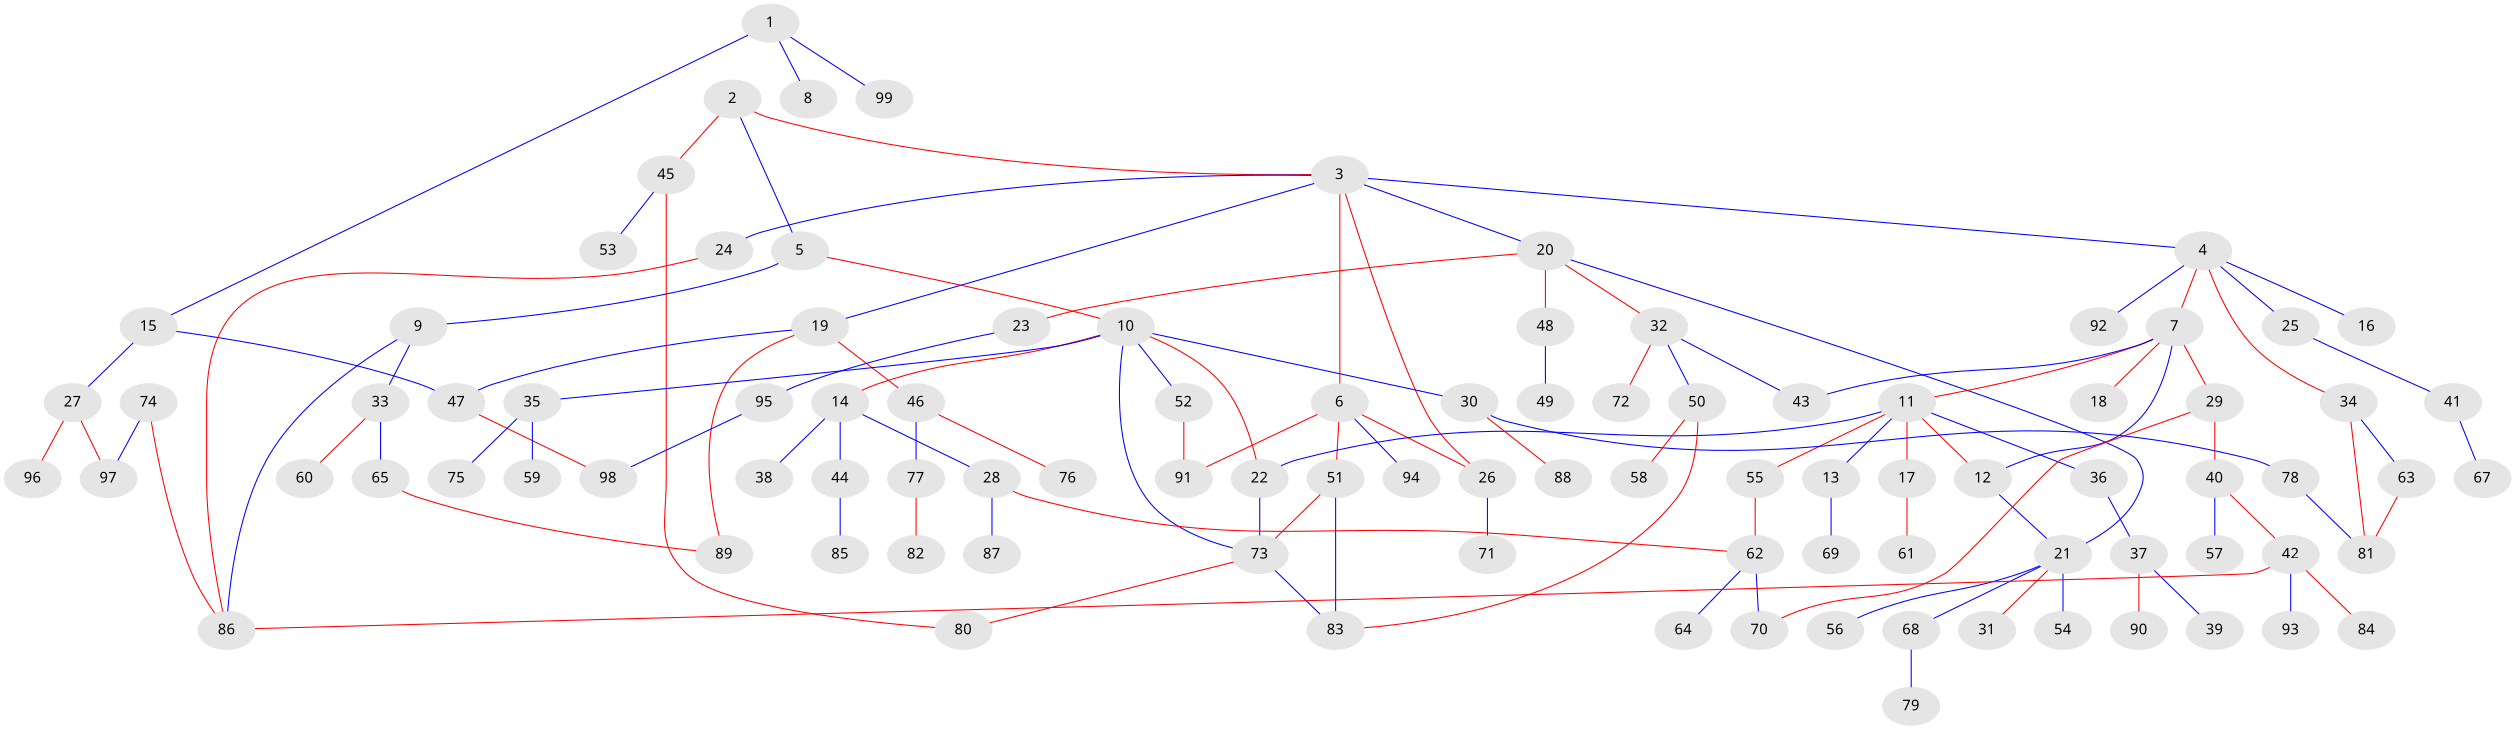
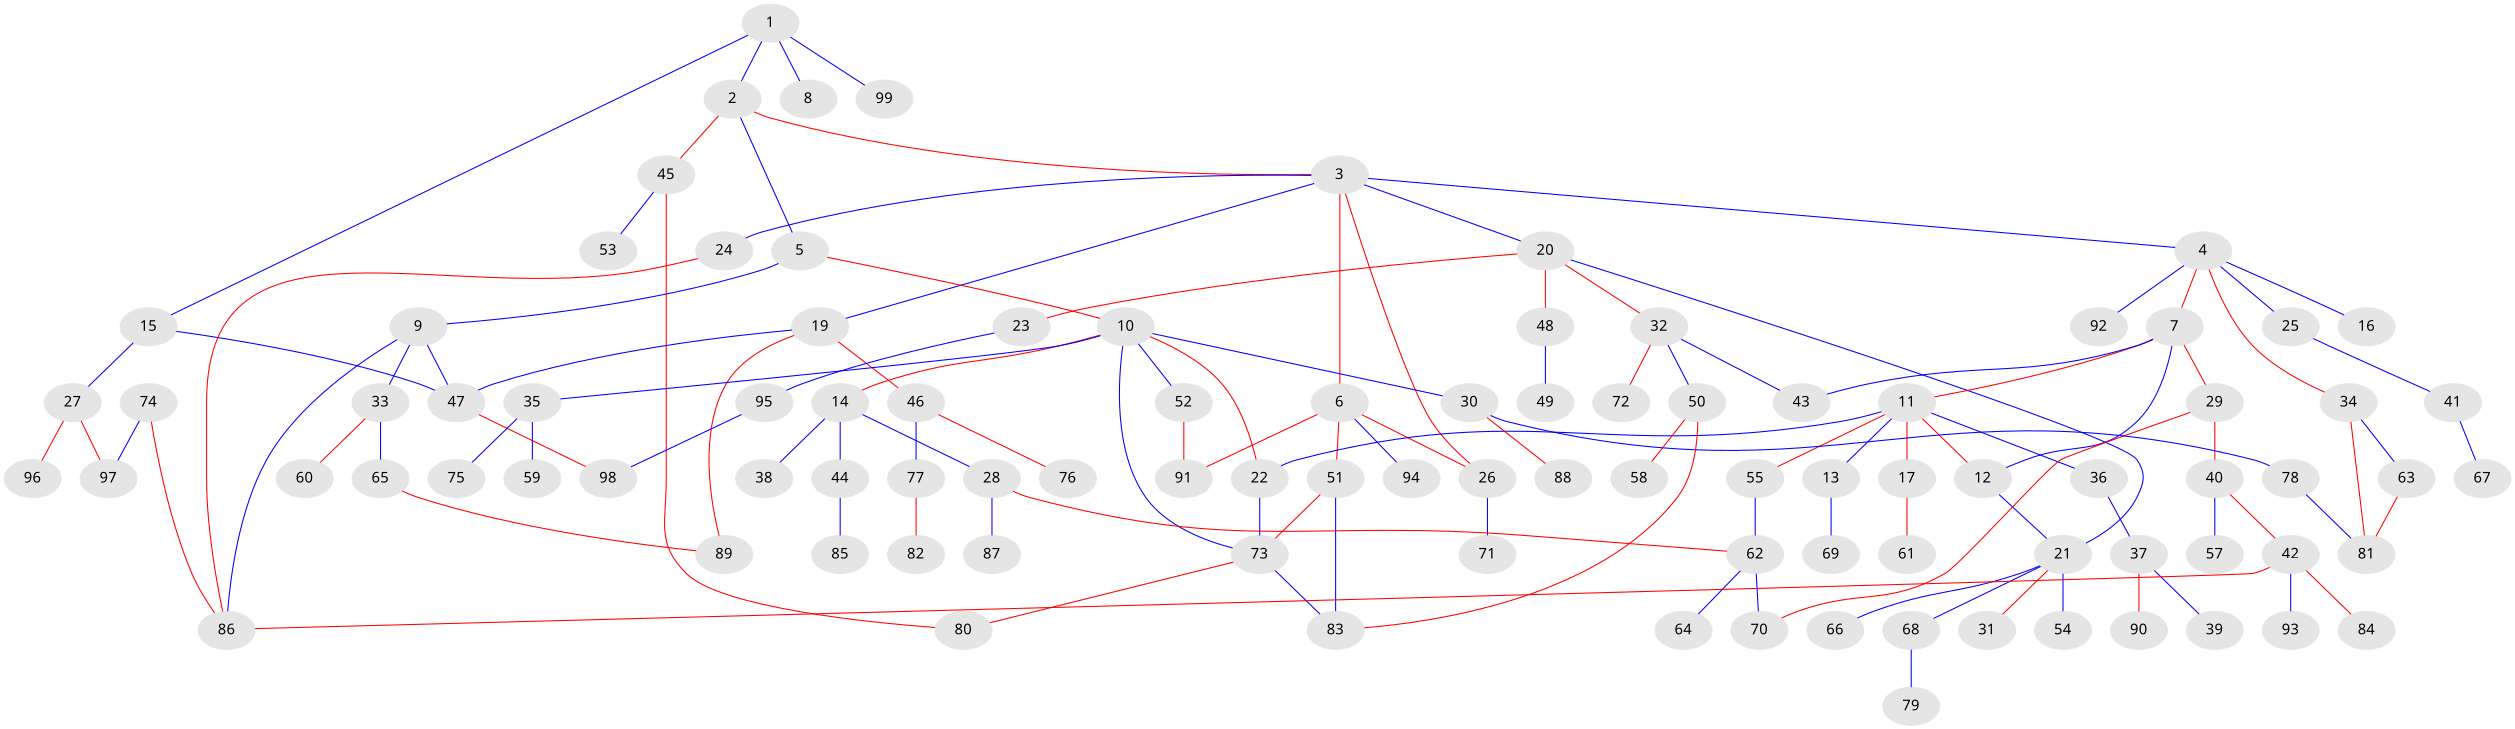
edge "1" -- "2": added
edge "9" -- "47": added
node "18": removed
edge "55" -- "62": color red -> blue
node "56": label "56" -> "66"
